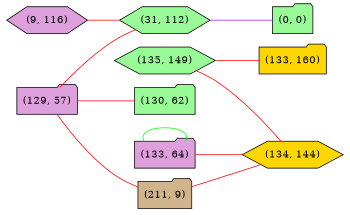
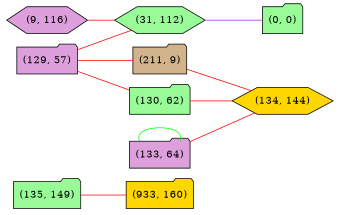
node "(135, 149)": shape hexagon -> folder
node "(133, 160)": label "(133, 160)" -> "(933, 160)"
edge "(135, 149)" -- "(134, 144)": now "(130, 62)" -- "(134, 144)"
